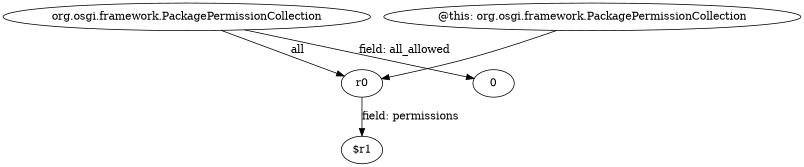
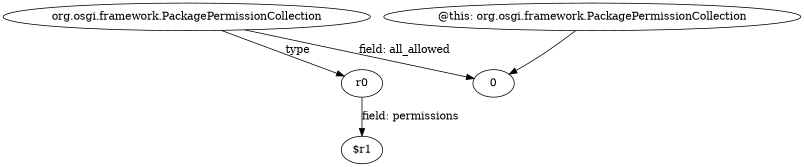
edge "org.osgi.framework.PackagePermissionCollection" -> "r0": label "all" -> "type"
edge "@this: org.osgi.framework.PackagePermissionCollection" -> "r0": now "@this: org.osgi.framework.PackagePermissionCollection" -> "0"
